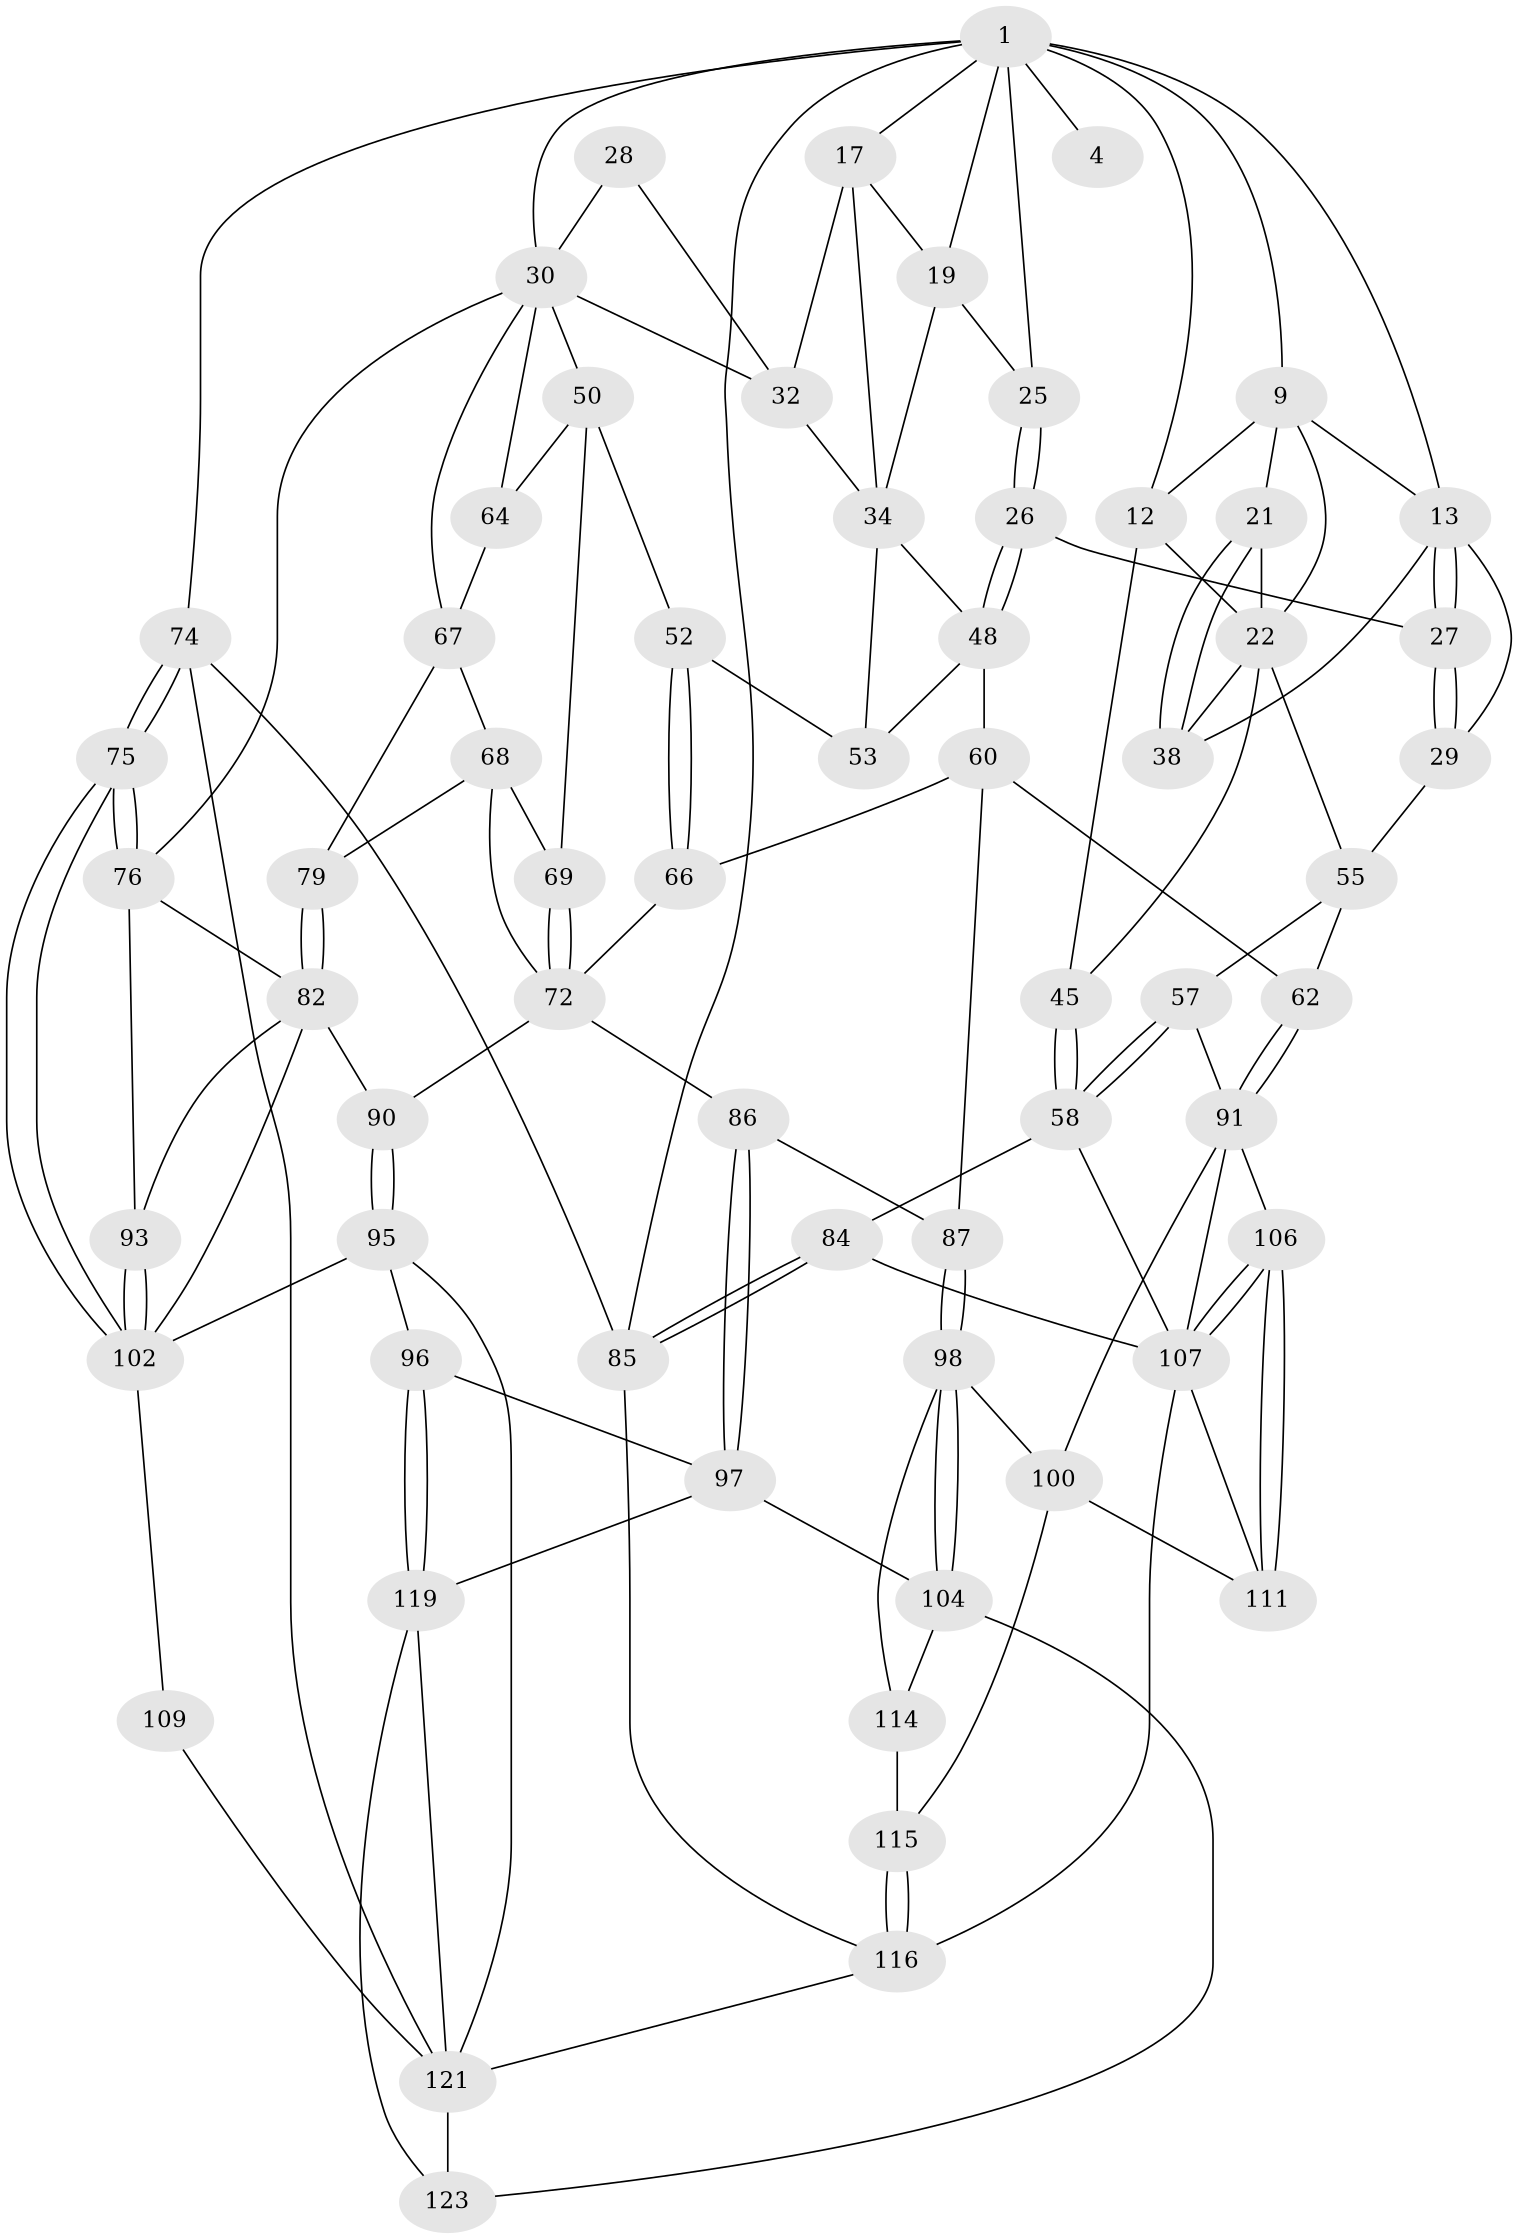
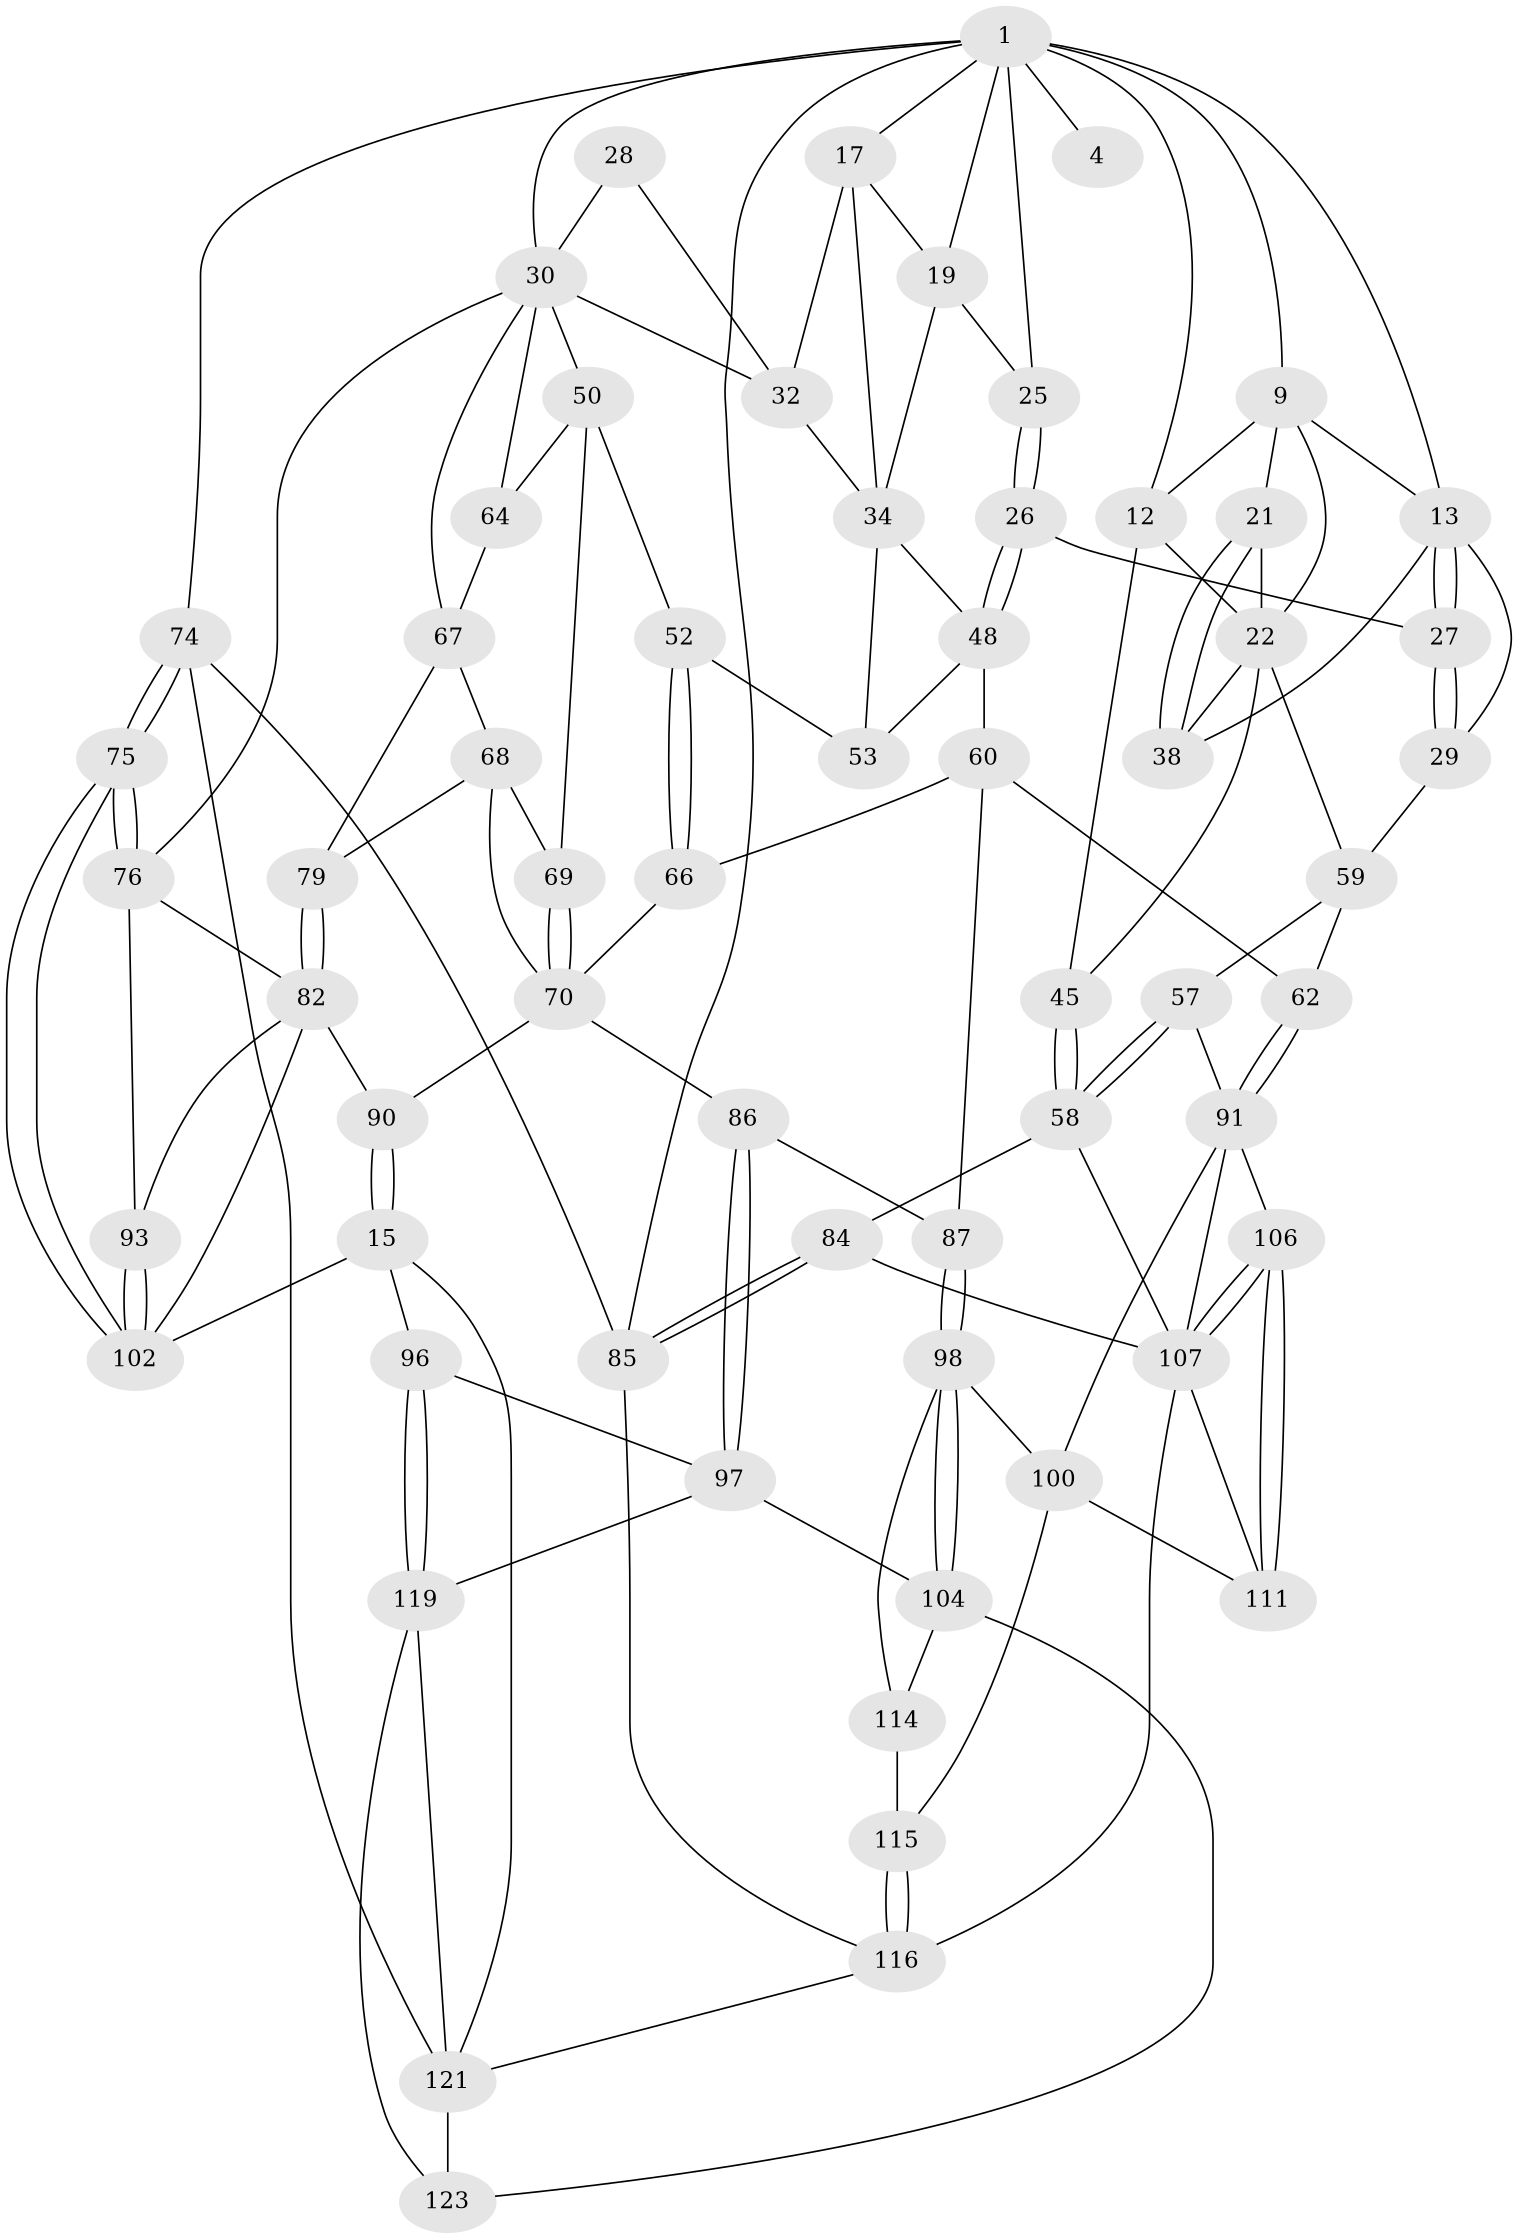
node "55": label "55" -> "59"
node "72": label "72" -> "70"
node "95": label "95" -> "15"
node "109": removed
